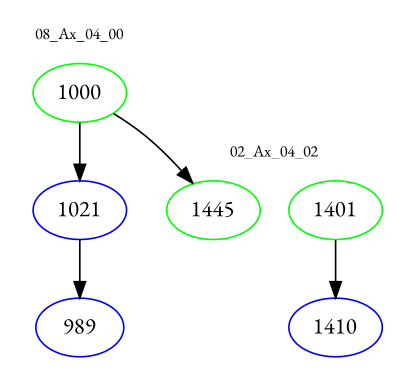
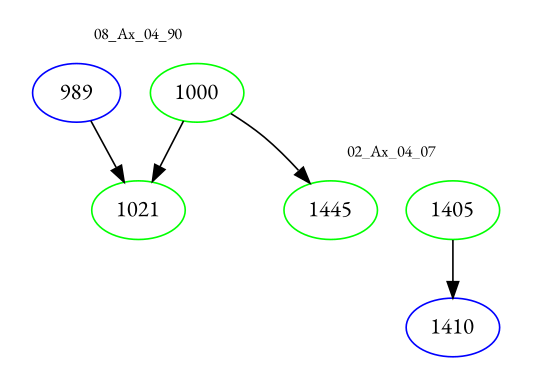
cluster "08_Ax_04_00": label "08_Ax_04_00" -> "08_Ax_04_90"
cluster "02_Ax_04_02": label "02_Ax_04_02" -> "02_Ax_04_07"
node "1021": color blue -> green
node "1401": label "1401" -> "1405"
edge "1021" -> "989": reversed
